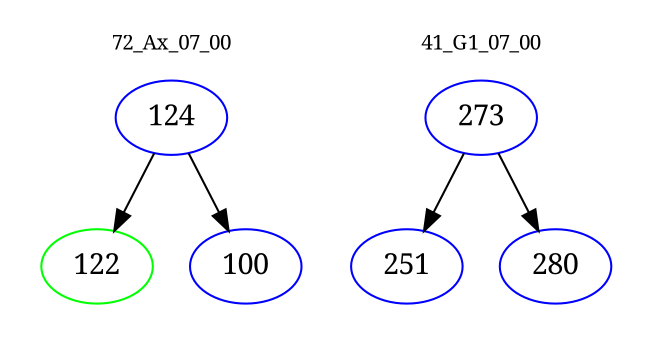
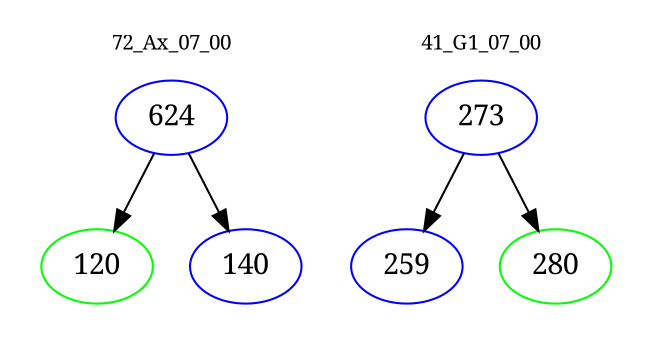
node "124": label "124" -> "624"
node "122": label "122" -> "120"
node "100": label "100" -> "140"
node "251": label "251" -> "259"
node "280": color blue -> green
